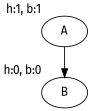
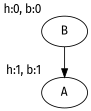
edge "A h:1, b:1" -> "B h:0, b:0": reversed
